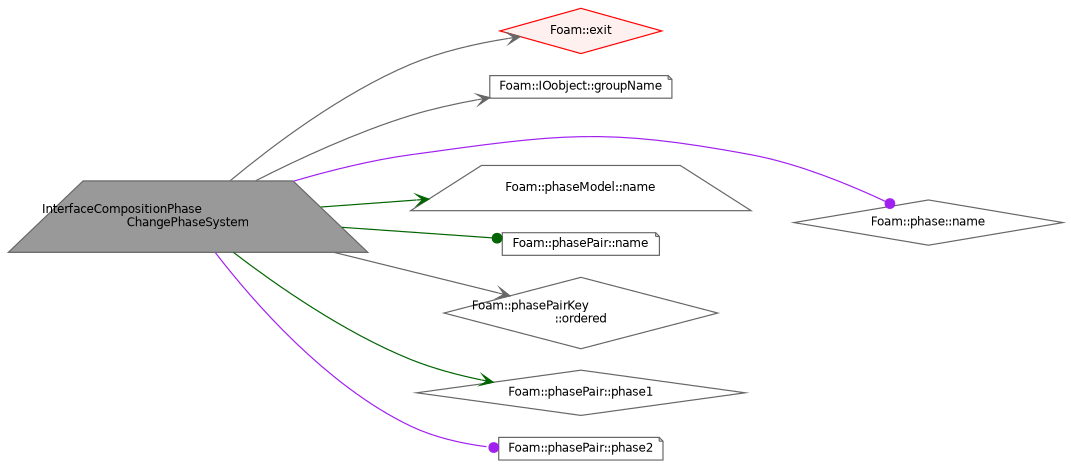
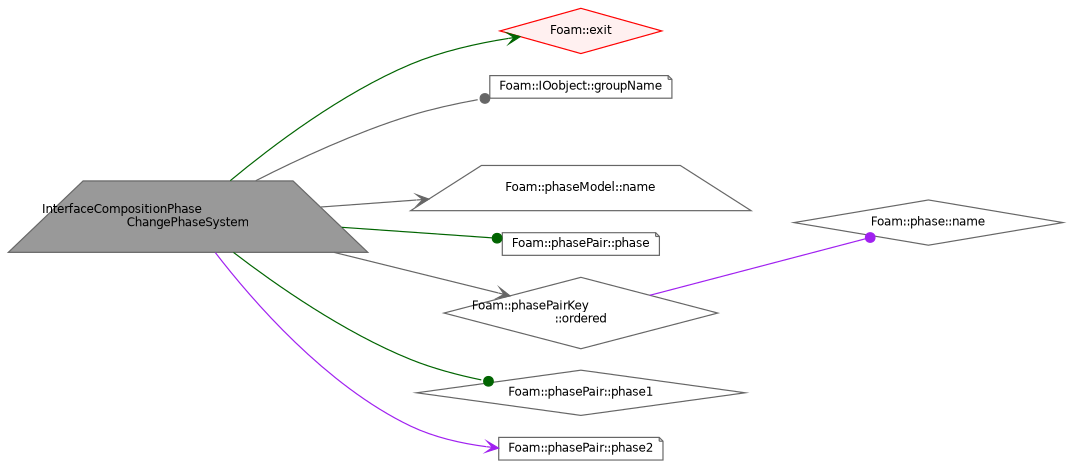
edge "InterfaceCompositionPhase ChangePhaseSystem" -> "Foam::exit": color gray40 -> darkgreen
edge "InterfaceCompositionPhase ChangePhaseSystem" -> "Foam::IOobject::groupName": arrowhead vee -> dot
edge "InterfaceCompositionPhase ChangePhaseSystem" -> "Foam::phase::name": now "Foam::phasePairKey ::ordered" -> "Foam::phase::name"
edge "InterfaceCompositionPhase ChangePhaseSystem" -> "Foam::phaseModel::name": color darkgreen -> gray40
node "Foam::phasePair::name": label "Foam::phasePair::name" -> "Foam::phasePair::phase"
edge "InterfaceCompositionPhase ChangePhaseSystem" -> "Foam::phasePair::phase1": arrowhead vee -> dot
edge "InterfaceCompositionPhase ChangePhaseSystem" -> "Foam::phasePair::phase2": arrowhead dot -> vee
